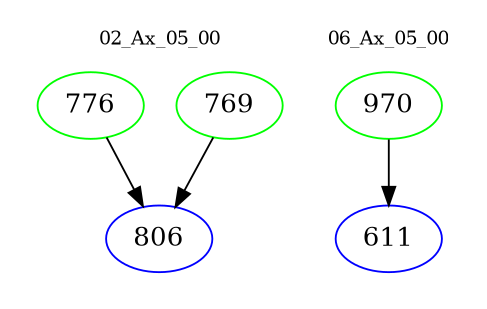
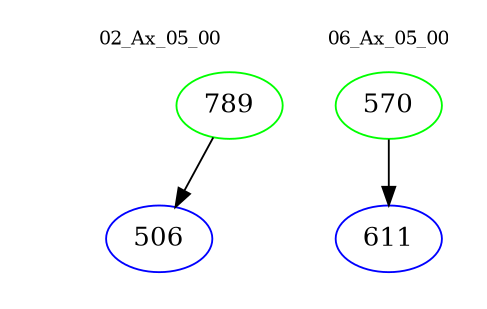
node "776": removed
node "769": label "769" -> "789"
node "970": label "970" -> "570"
node "806": label "806" -> "506"
